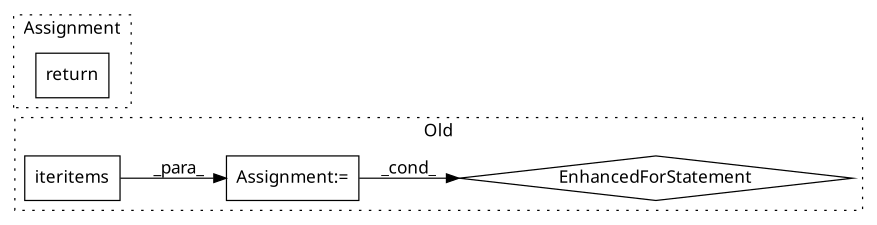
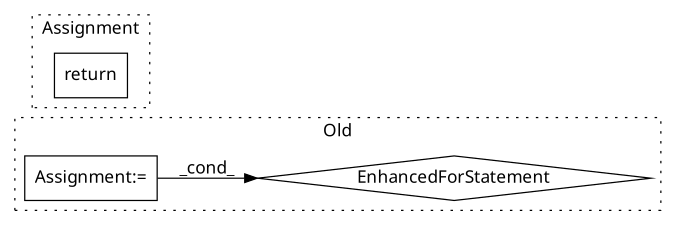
node "iteritems": removed
